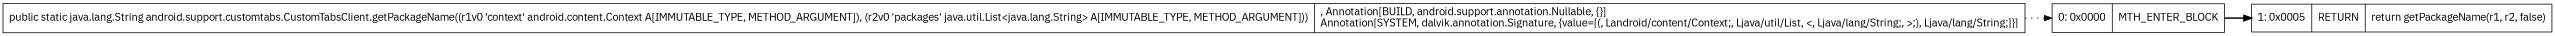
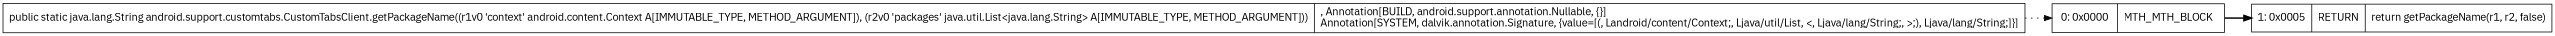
node "0: 0x0000": text "MTH_ENTER_BLOCK" -> "MTH_MTH_BLOCK"
